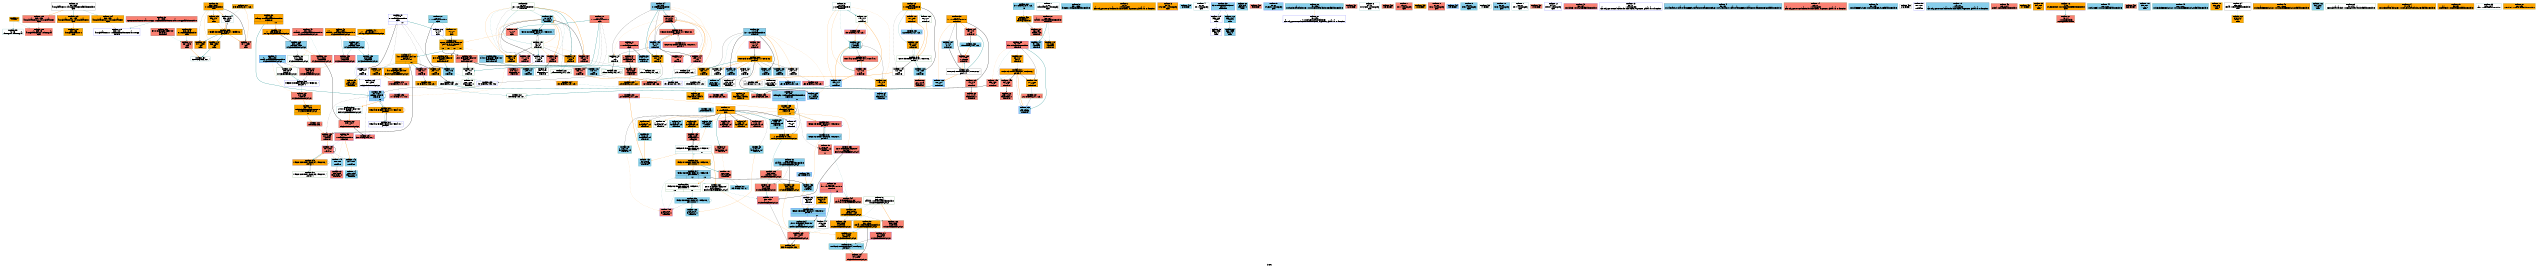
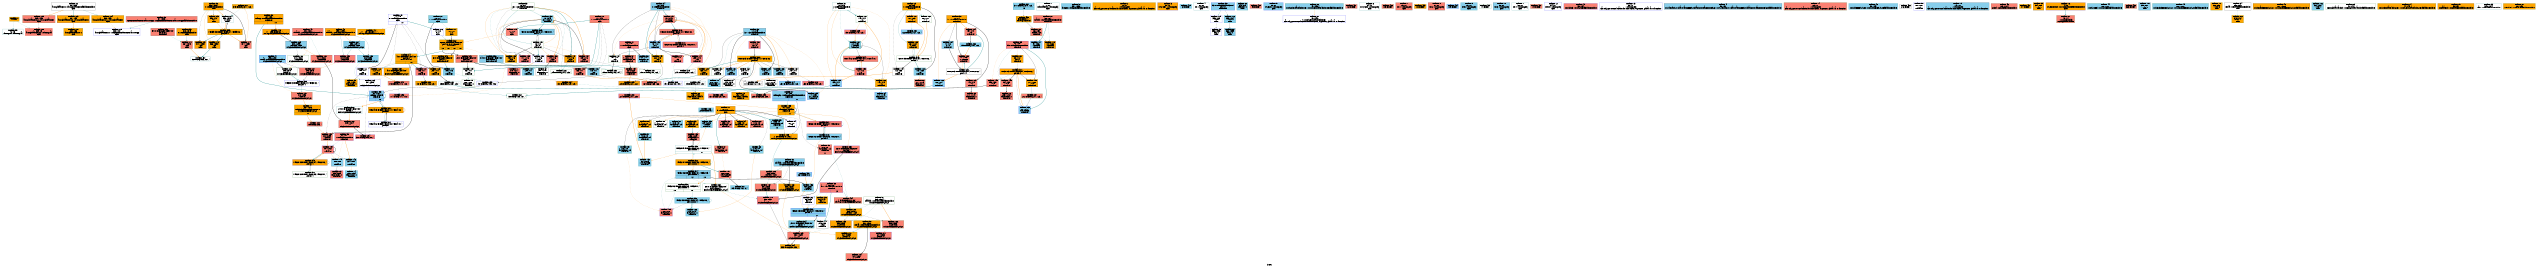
node "NodeID: 179": text "Nerevar" -> "Glob"
edge "NodeID: 151" -> "NodeID: 301": style dashed -> bold
node "NodeID: 316": removed
